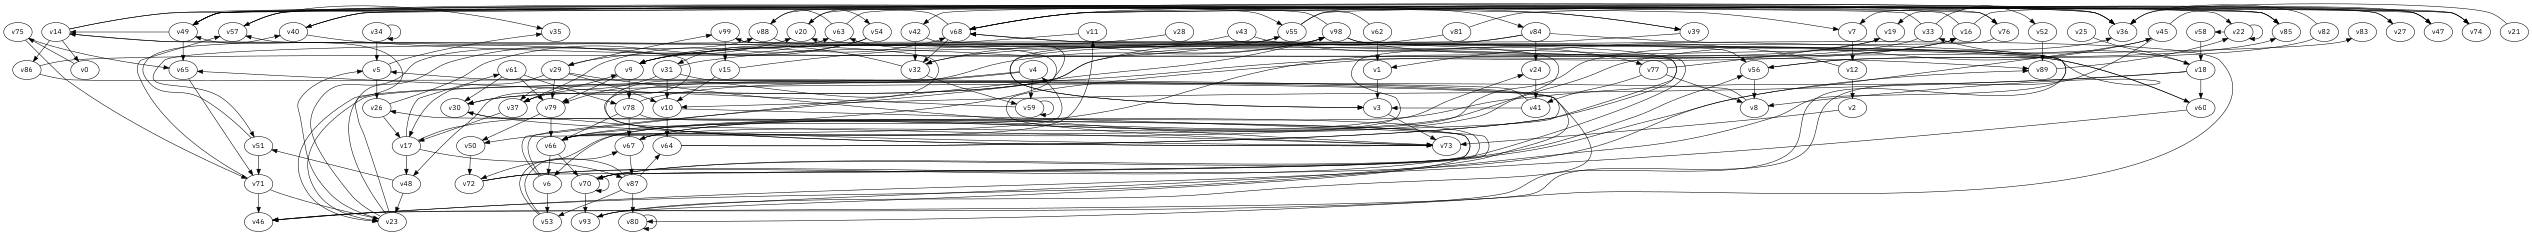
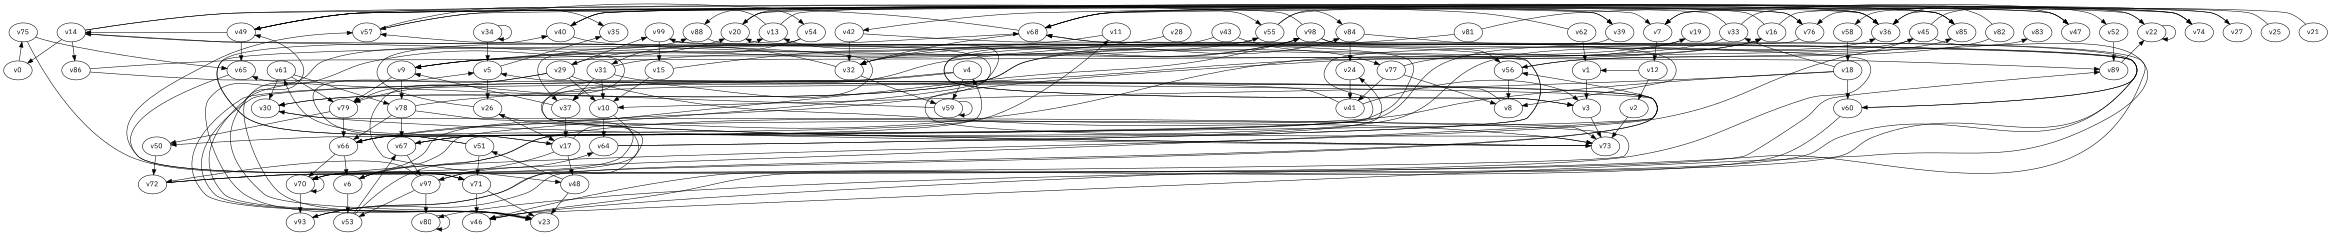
edge "v47" -> "v19": now "v47" -> "v7"
edge "v88" -> "v39": now "v20" -> "v39"
node "v63": label "v63" -> "v13"
edge "v84" -> "v51": reversed
edge "v25" -> "v18": now "v25" -> "v76"
node "v87": label "v87" -> "v97"
